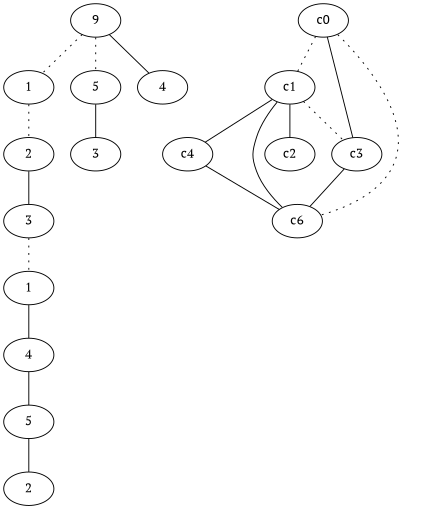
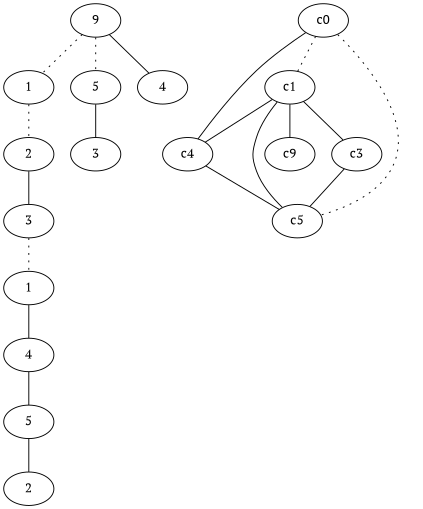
edge "c0" -- "c3": now "c0" -- "c4"
edge "c1" -- "c3": style dotted -> solid
node "c2": label "c2" -> "c9"
node "c6": label "c6" -> "c5"
